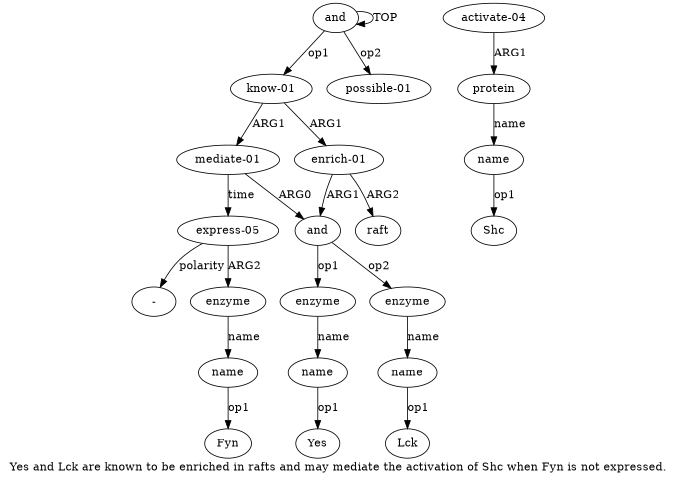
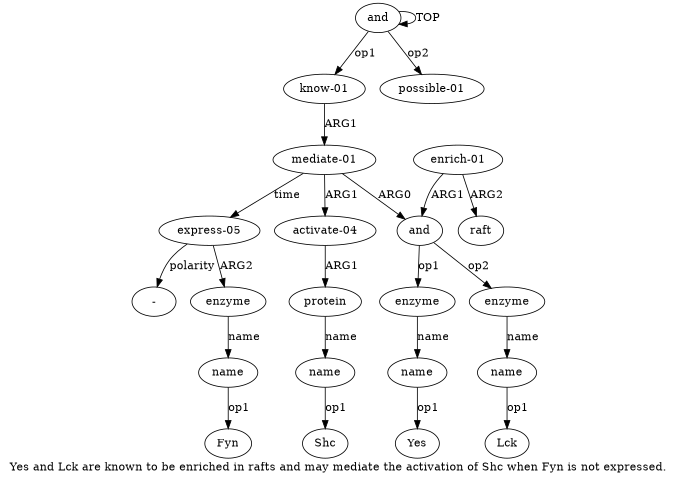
edge "know-01" -> "enrich-01": removed, label "ARG1"
edge "mediate-01" -> "activate-04": added, label "ARG1"
